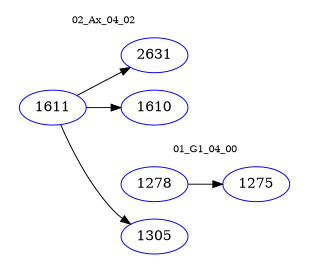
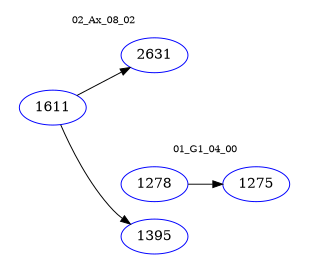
cluster "02_Ax_04_02": label "02_Ax_04_02" -> "02_Ax_08_02"
node "1610": removed
node "1305": label "1305" -> "1395"
